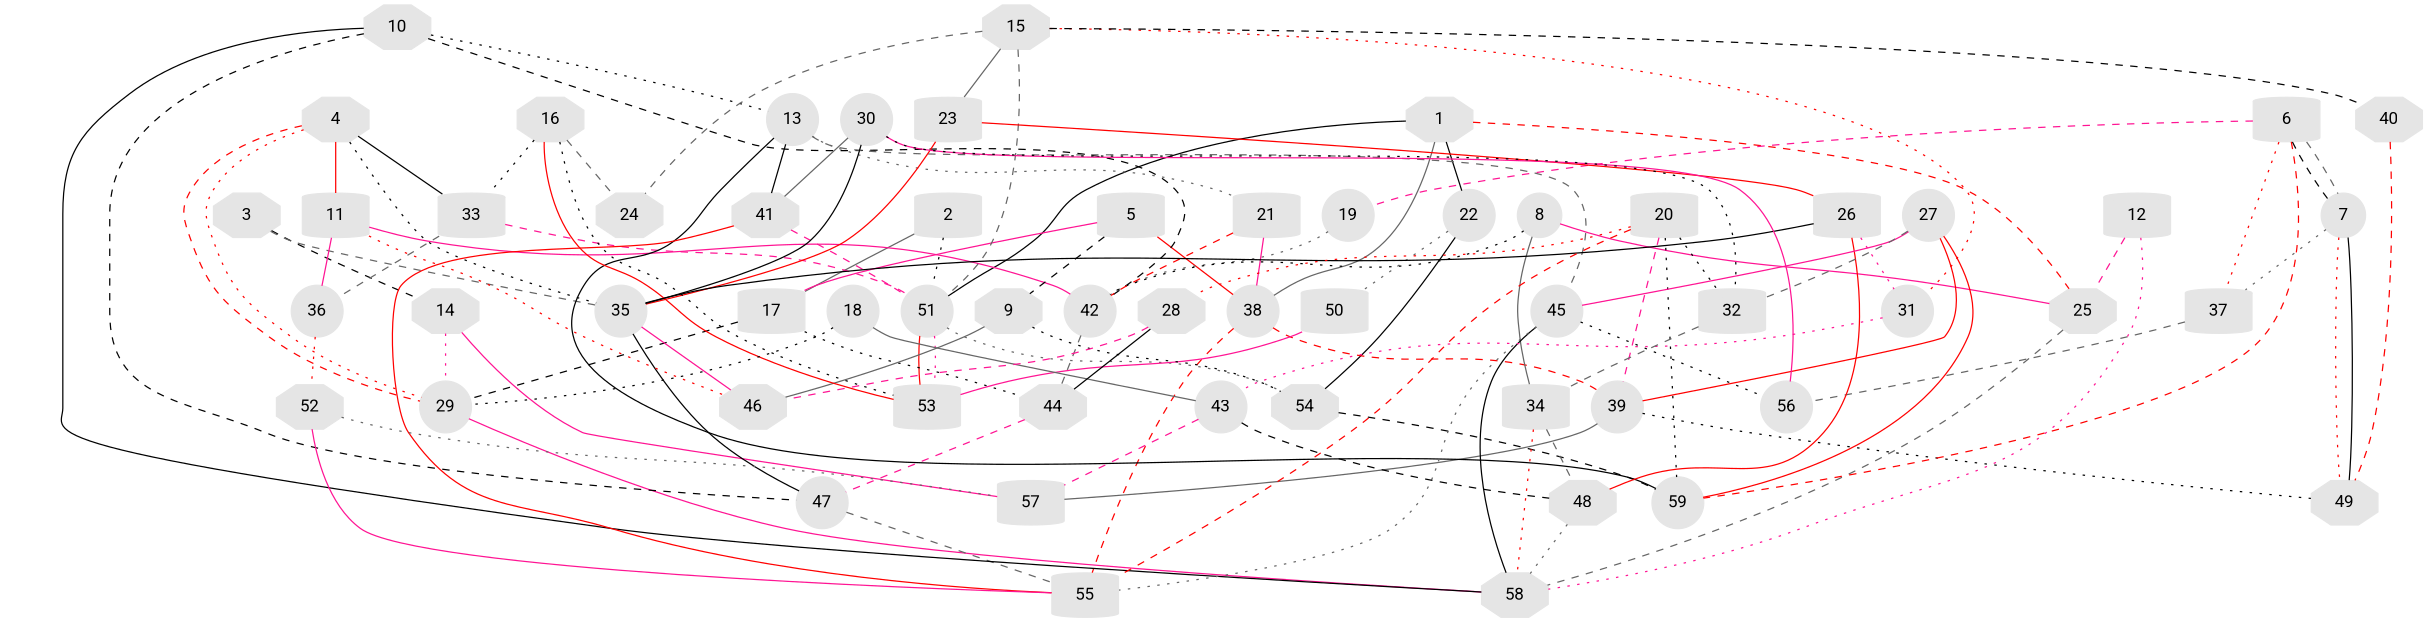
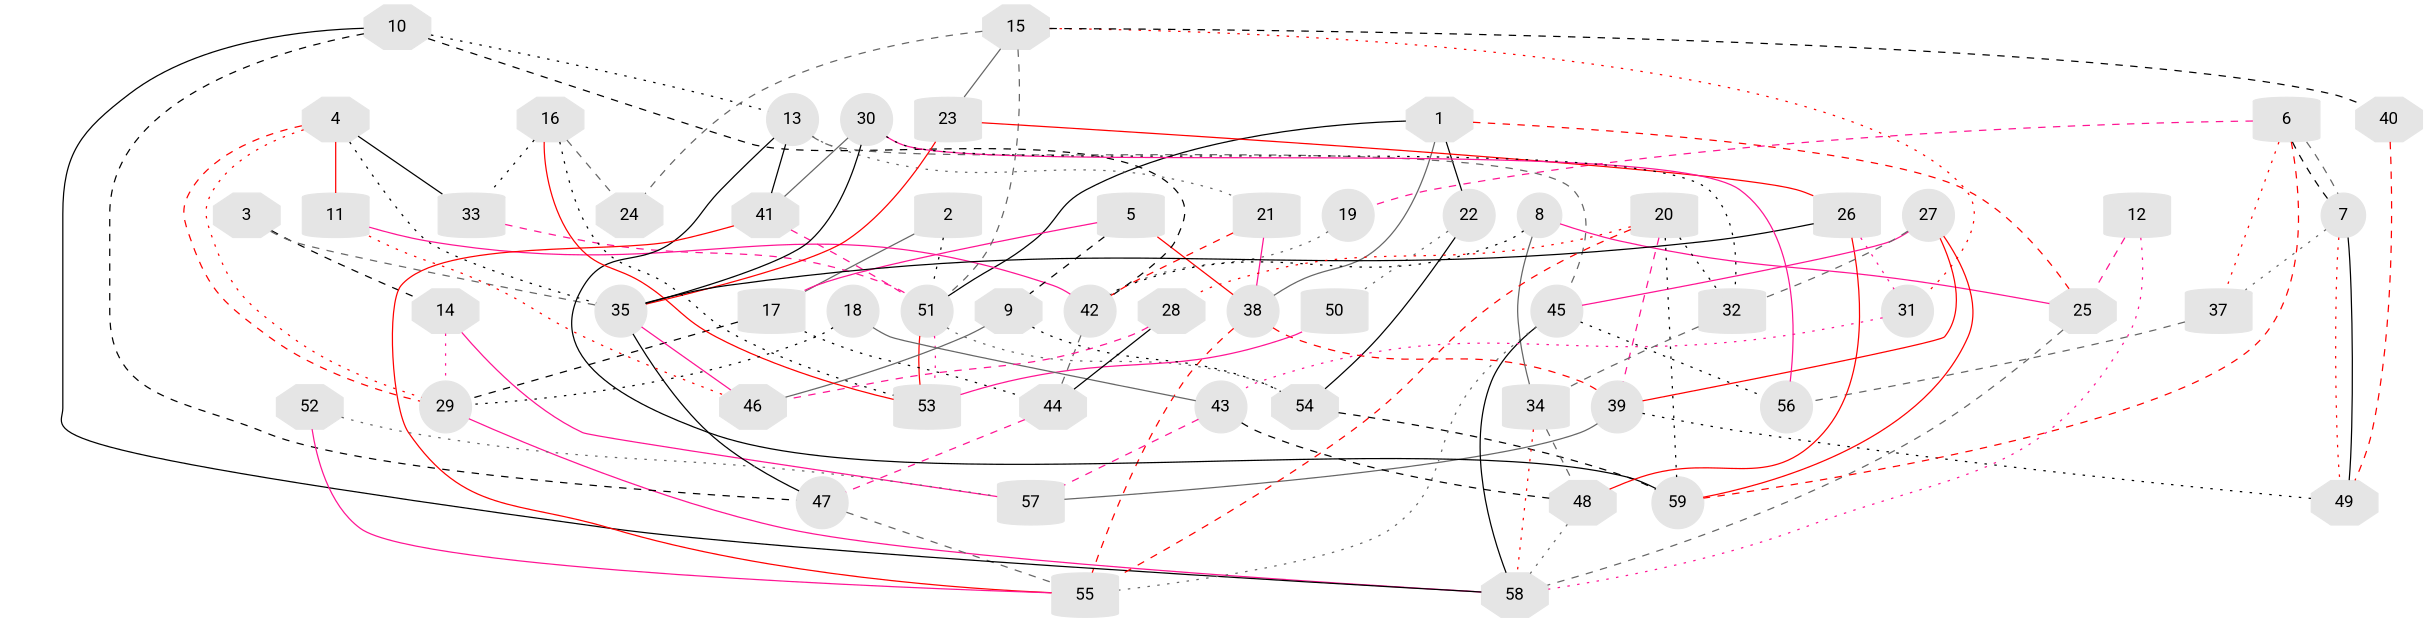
node "36": removed
